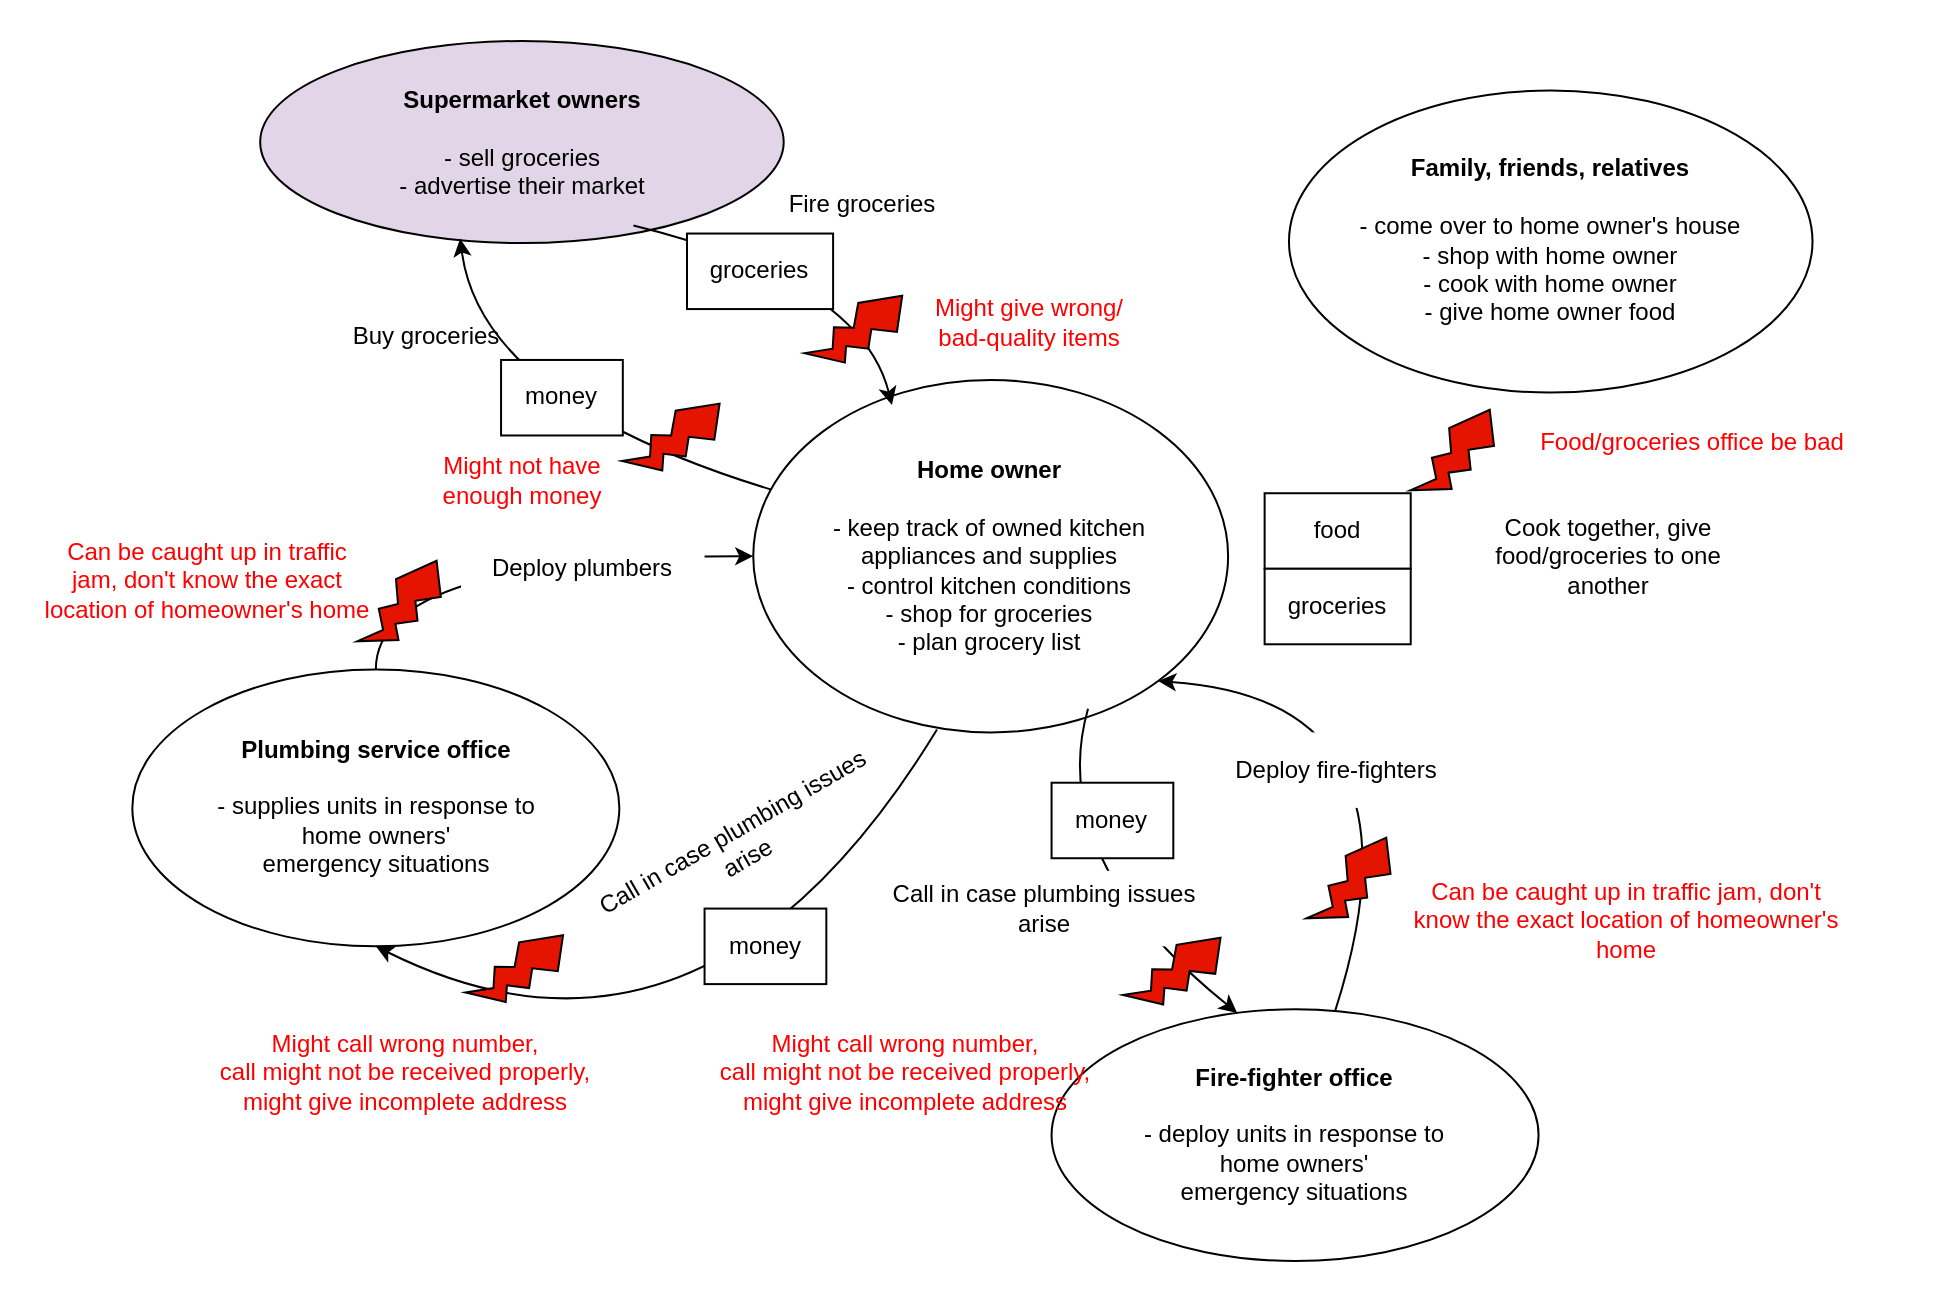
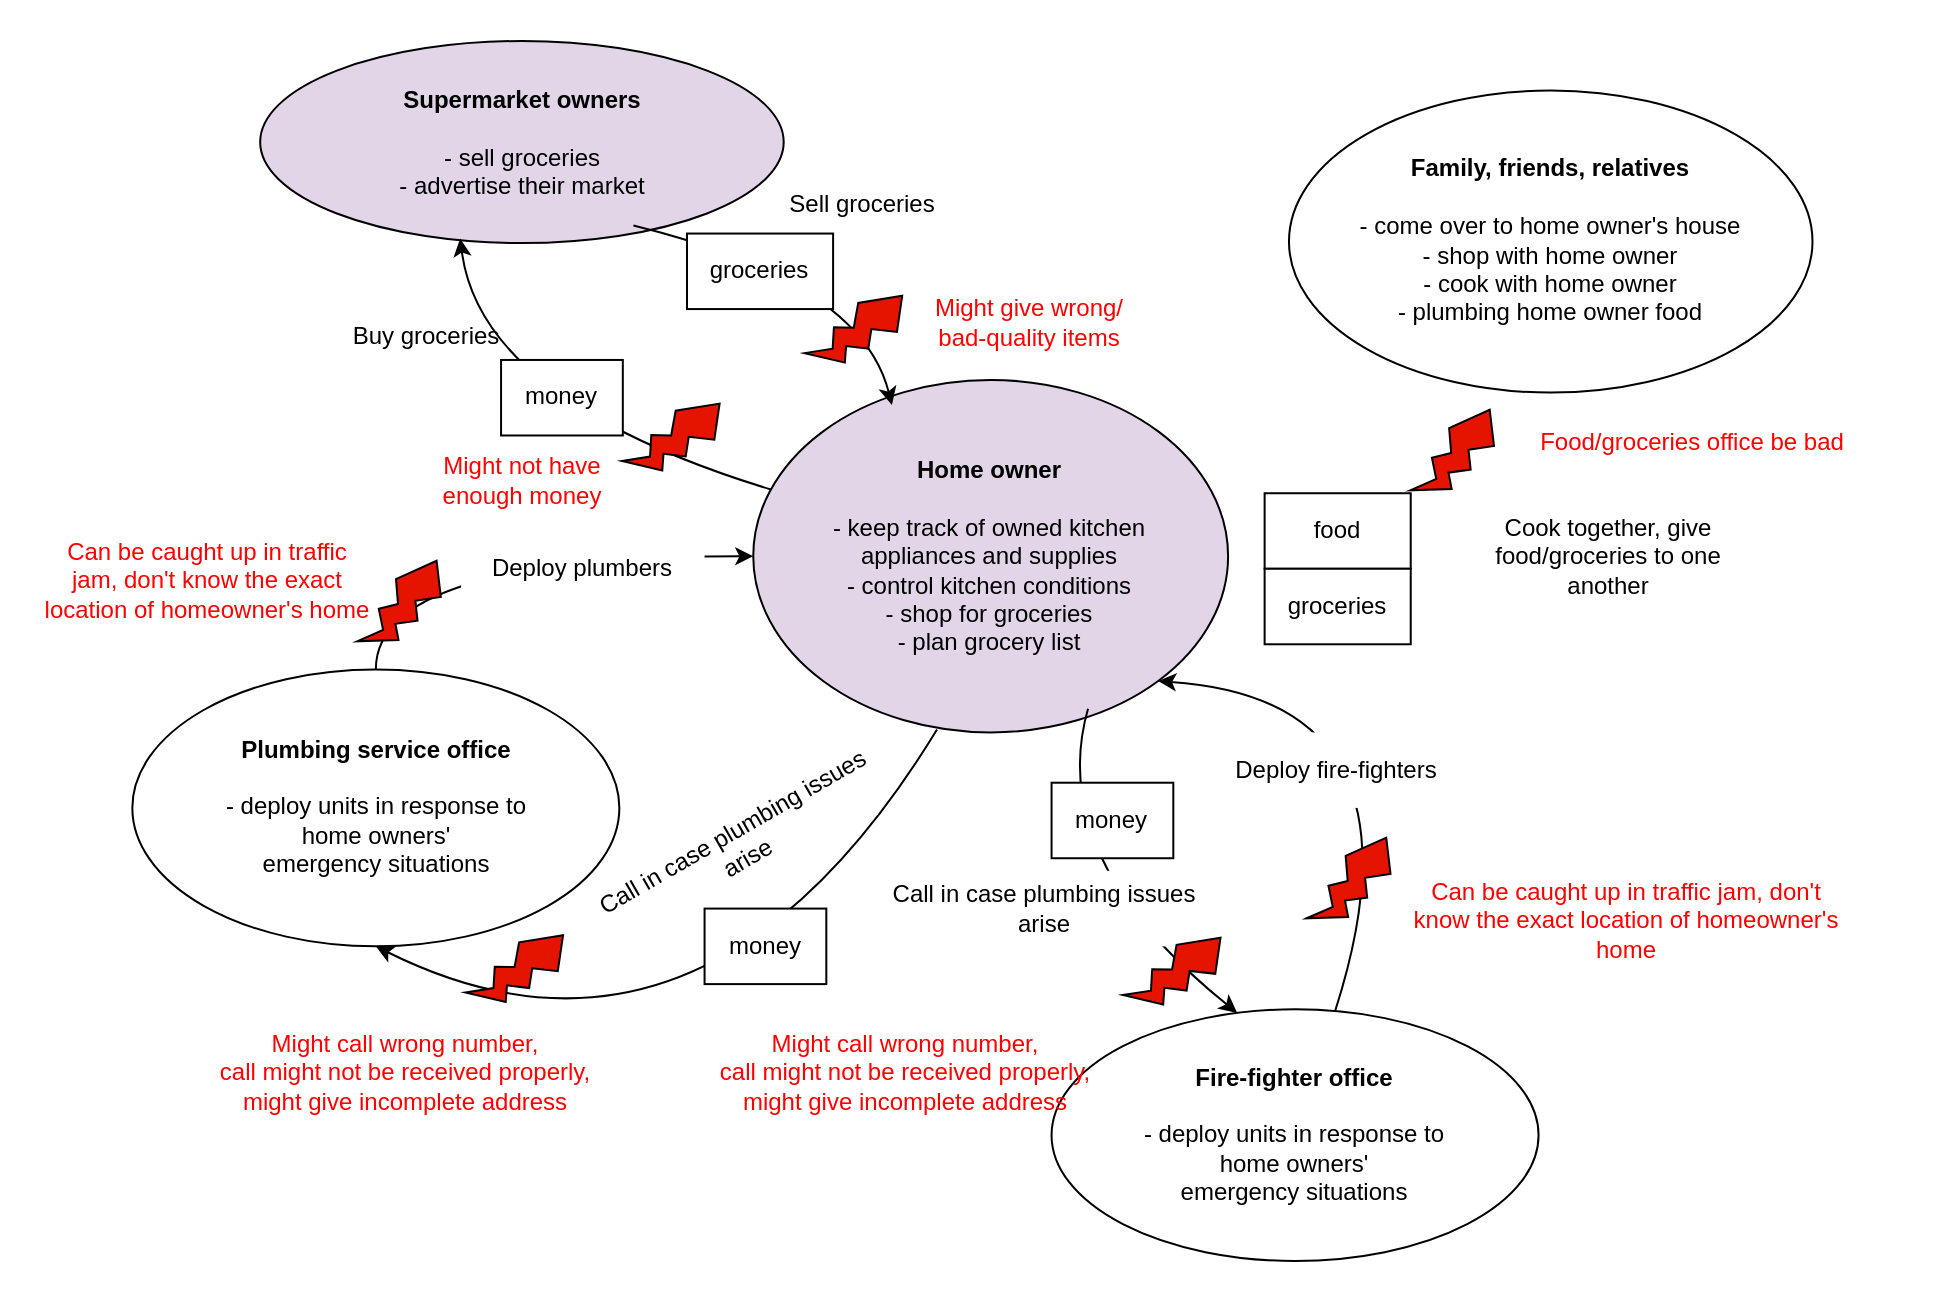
node "Fire groceries": label "Fire groceries" -> "Sell groceries"
node "Family, friends, relatives - come over to home owner's house - shop with home owner - cook with home owner - give home owner food": label "Family, friends, relatives - come over to home owner's house - shop with home owner - cook with home owner - give home owner food" -> "Family, friends, relatives - come over to home owner's house - shop with home owner - cook with home owner - plumbing home owner food"
node "Home owner - keep track of owned kitchen appliances and supplies - control kitchen conditions - shop for groceries - plan grocery list": fillcolor #ffffff -> #e1d5e7
node "Plumbing service office - supplies units in response to home owners' emergency situations": label "Plumbing service office - supplies units in response to home owners' emergency situations" -> "Plumbing service office - deploy units in response to home owners' emergency situations"
